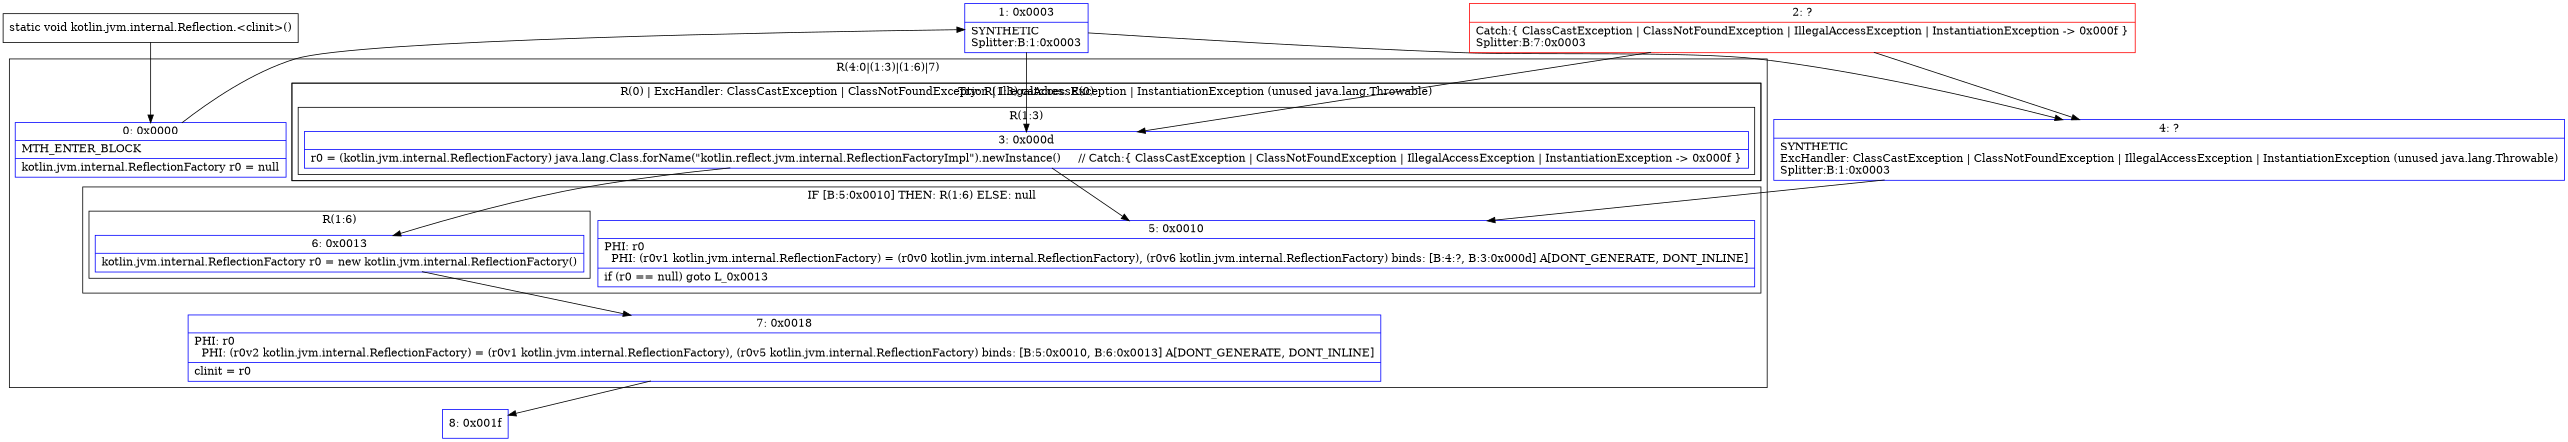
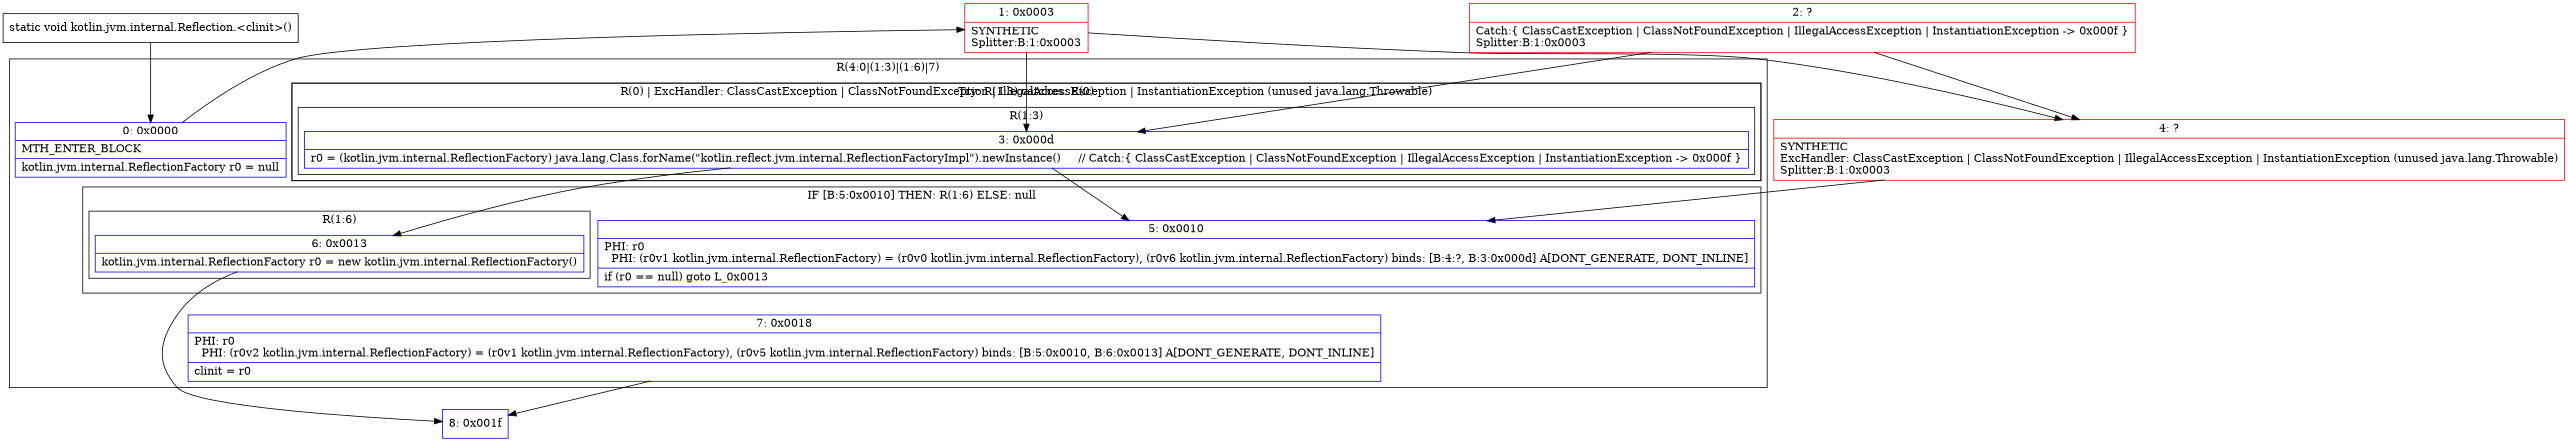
node "1: 0x0003": color blue -> red
node "2: ?": text "Splitter:B:7:0x0003" -> "Splitter:B:1:0x0003"
node "4: ?": color blue -> red
edge "6: 0x0013" -> "7: 0x0018": now "6: 0x0013" -> "8: 0x001f"
